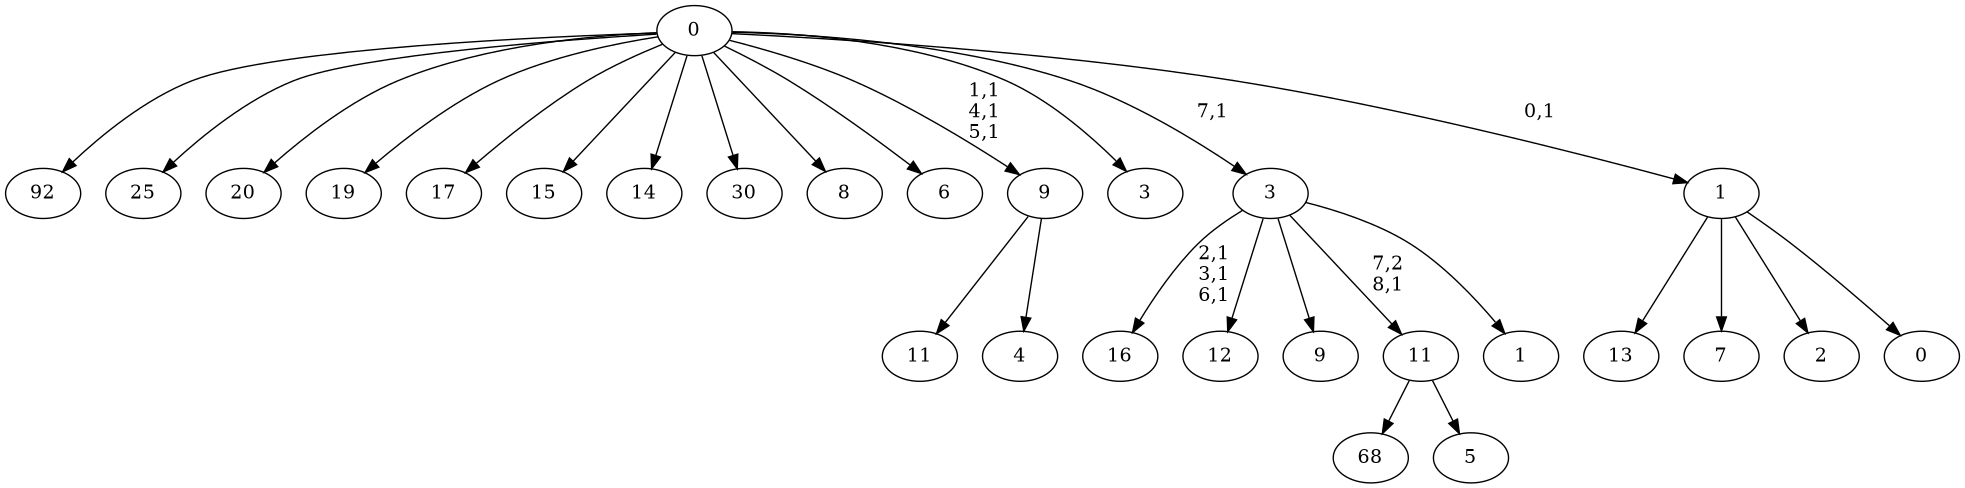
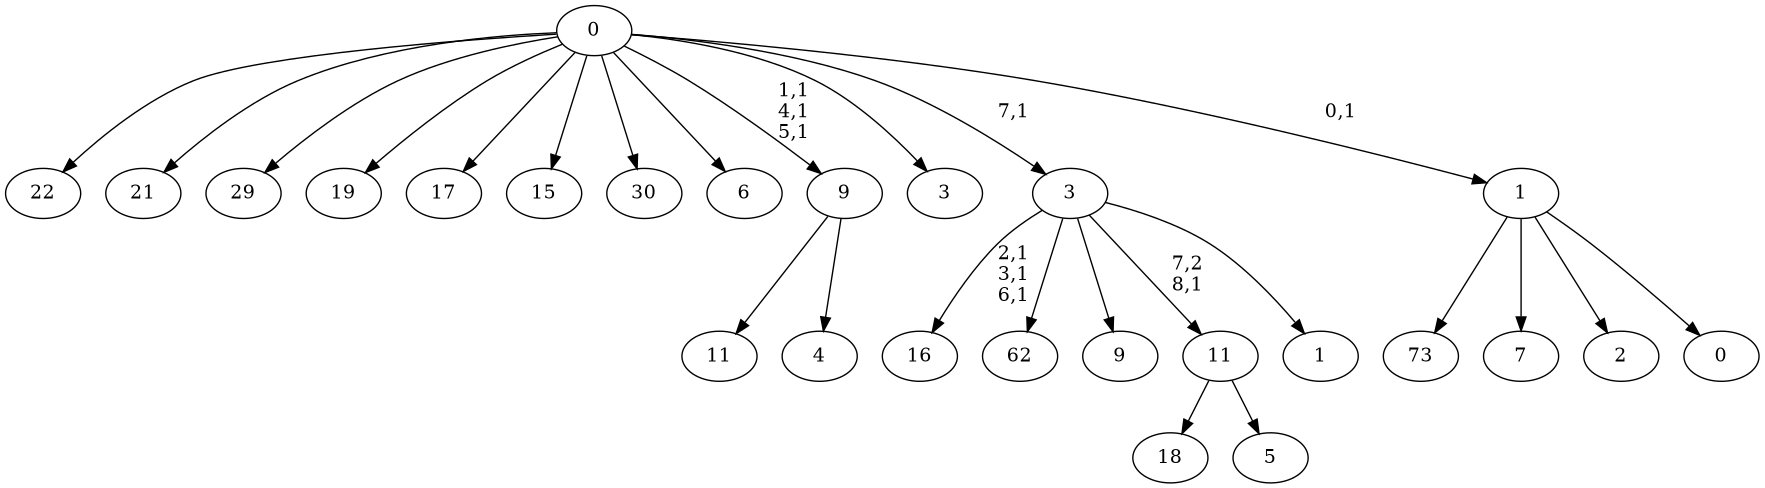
node "92": label "92" -> "22"
node "25": label "25" -> "21"
node "20": label "20" -> "29"
node "14": removed
node "8": removed
node "12": label "12" -> "62"
node "13": label "13" -> "73"
node "68": label "68" -> "18"
